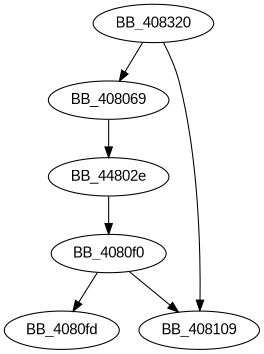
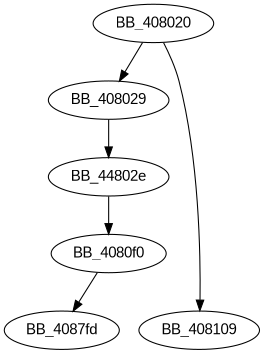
node "BB_408320": label "BB_408320" -> "BB_408020"
node "BB_408069": label "BB_408069" -> "BB_408029"
edge "BB_4080f0" -> "BB_408109": removed
node "BB_4080fd": label "BB_4080fd" -> "BB_4087fd"
